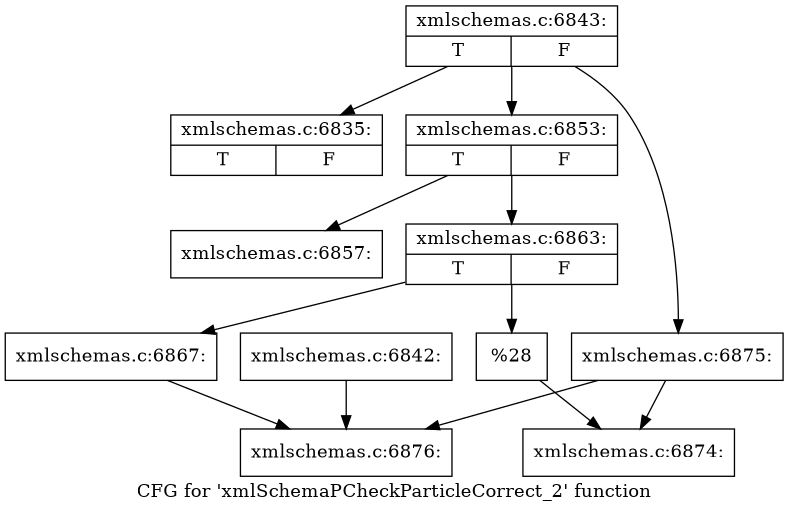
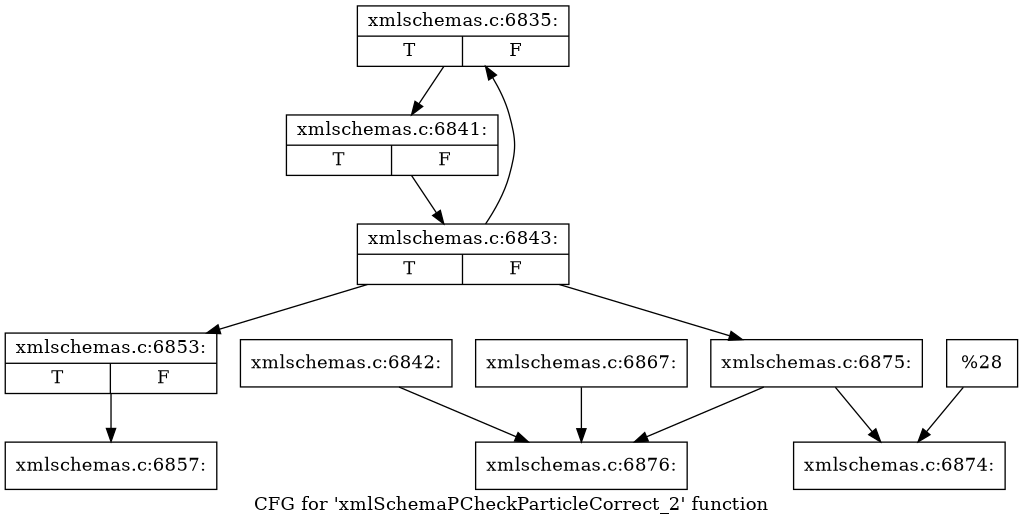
node "xmlschemas.c:6841:": added
node "xmlschemas.c:6863:": removed
